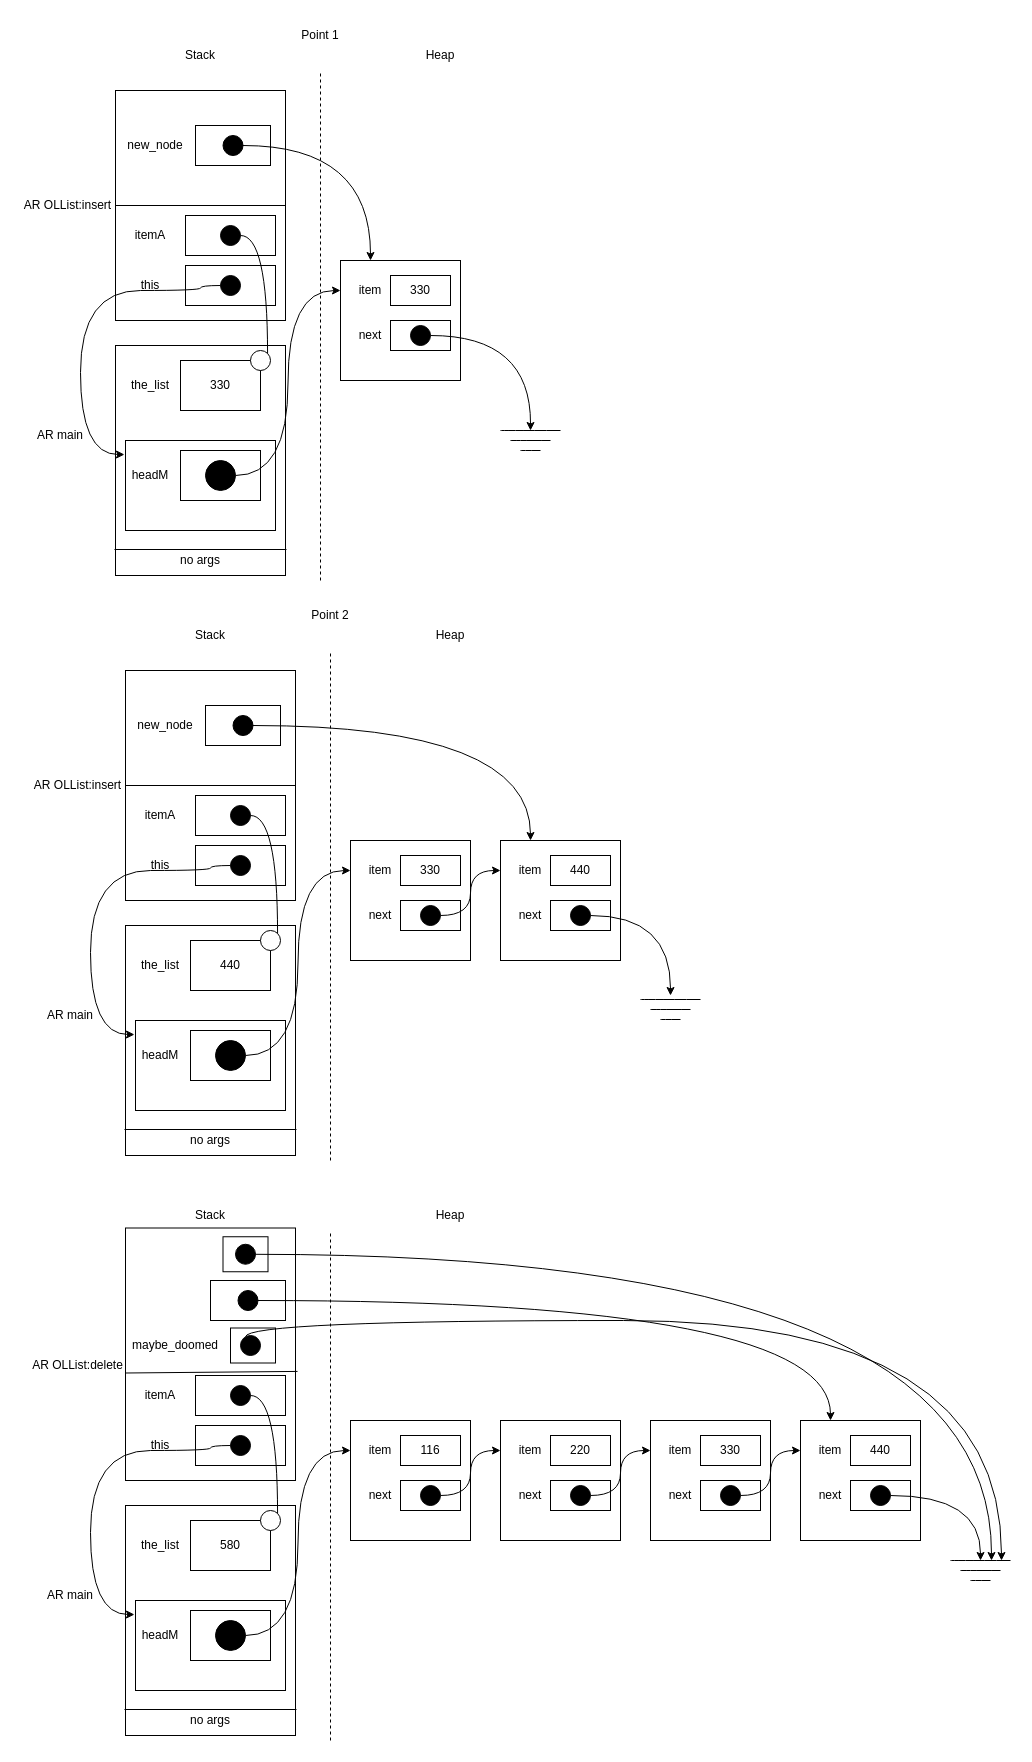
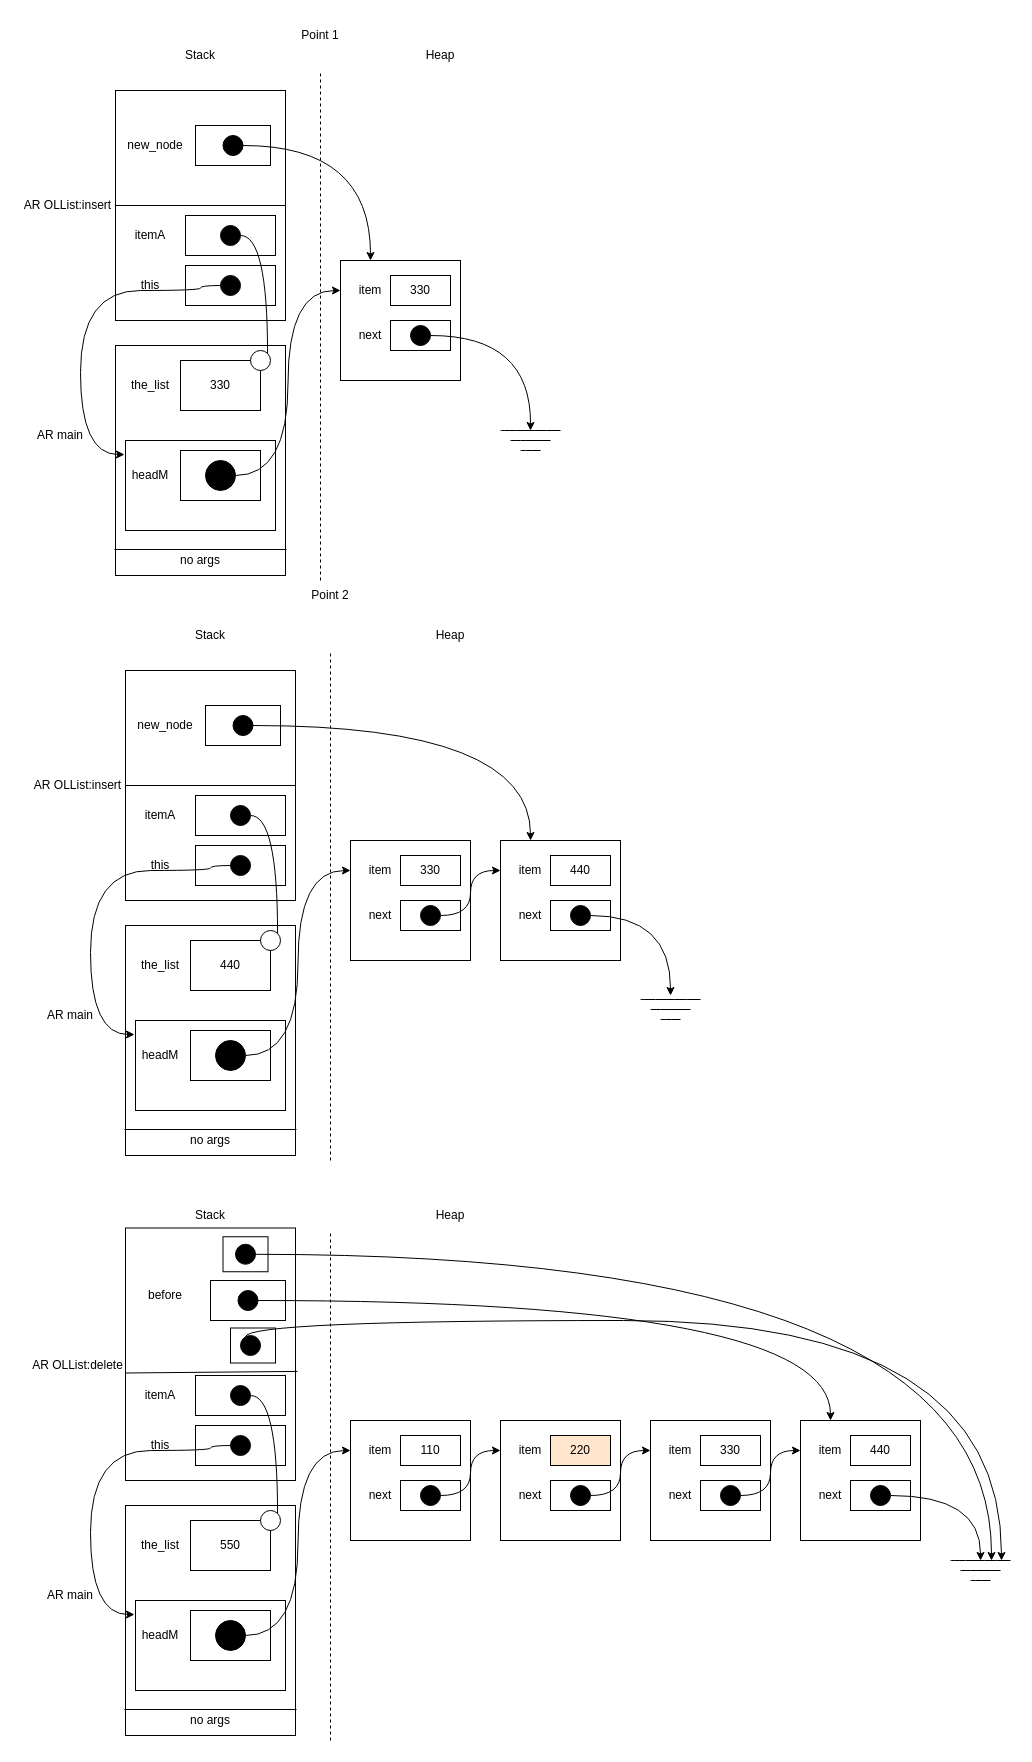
node "Point 2": moved (331, 616) -> (331, 596)
node "before": added
node "maybe_doomed": removed
node "116": label "116" -> "110"
node "220": fillcolor #ffffff -> #ffe6cc
node "580": label "580" -> "550"
